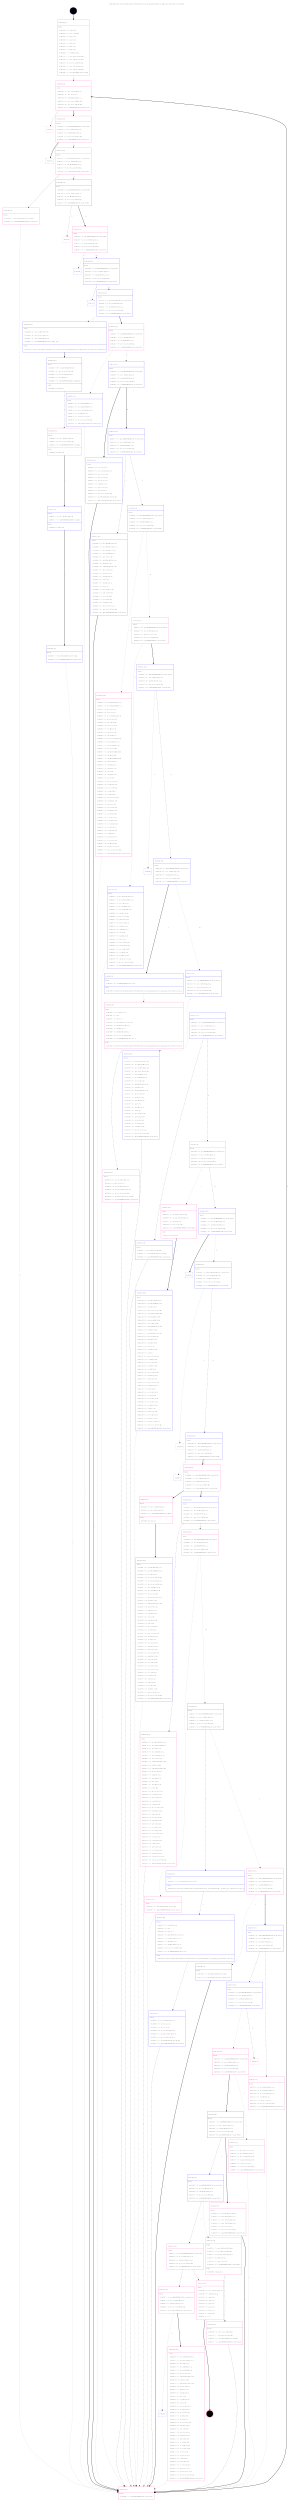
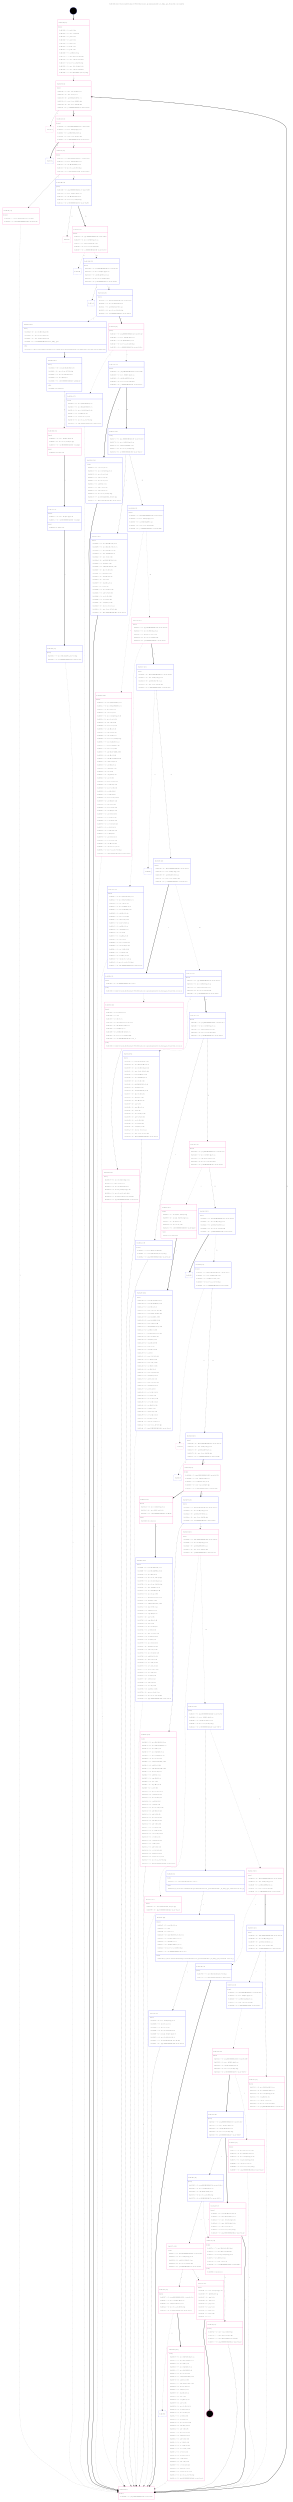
edge "0x4013ee [25]" -> "0x401407 [25]": added, label "15"
node "0x401b8f": removed
